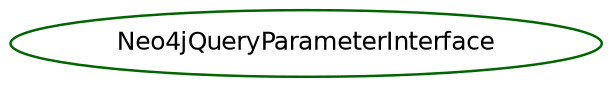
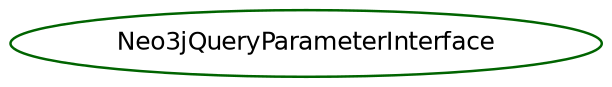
node "Neo4jQueryParameterInterface": label "Neo4jQueryParameterInterface" -> "Neo3jQueryParameterInterface"
